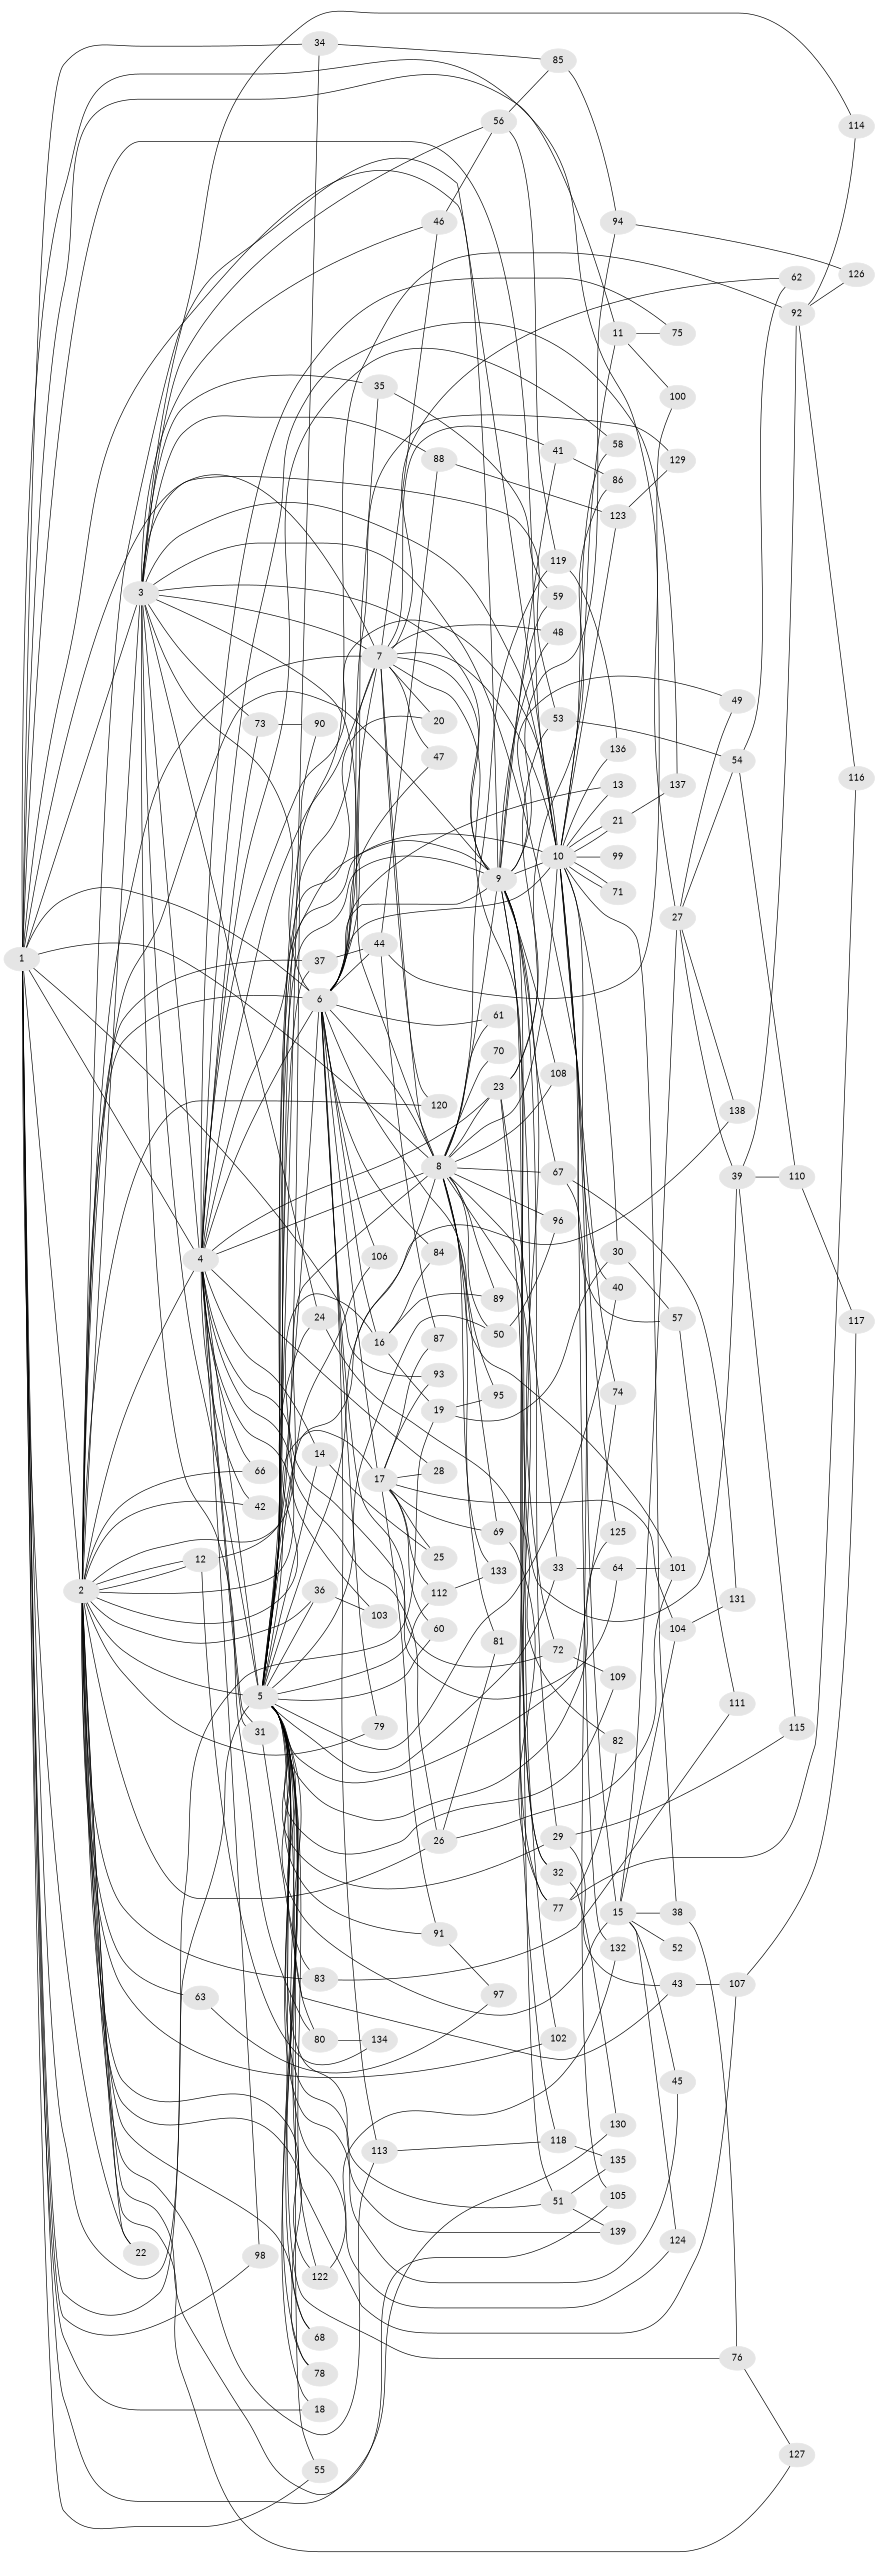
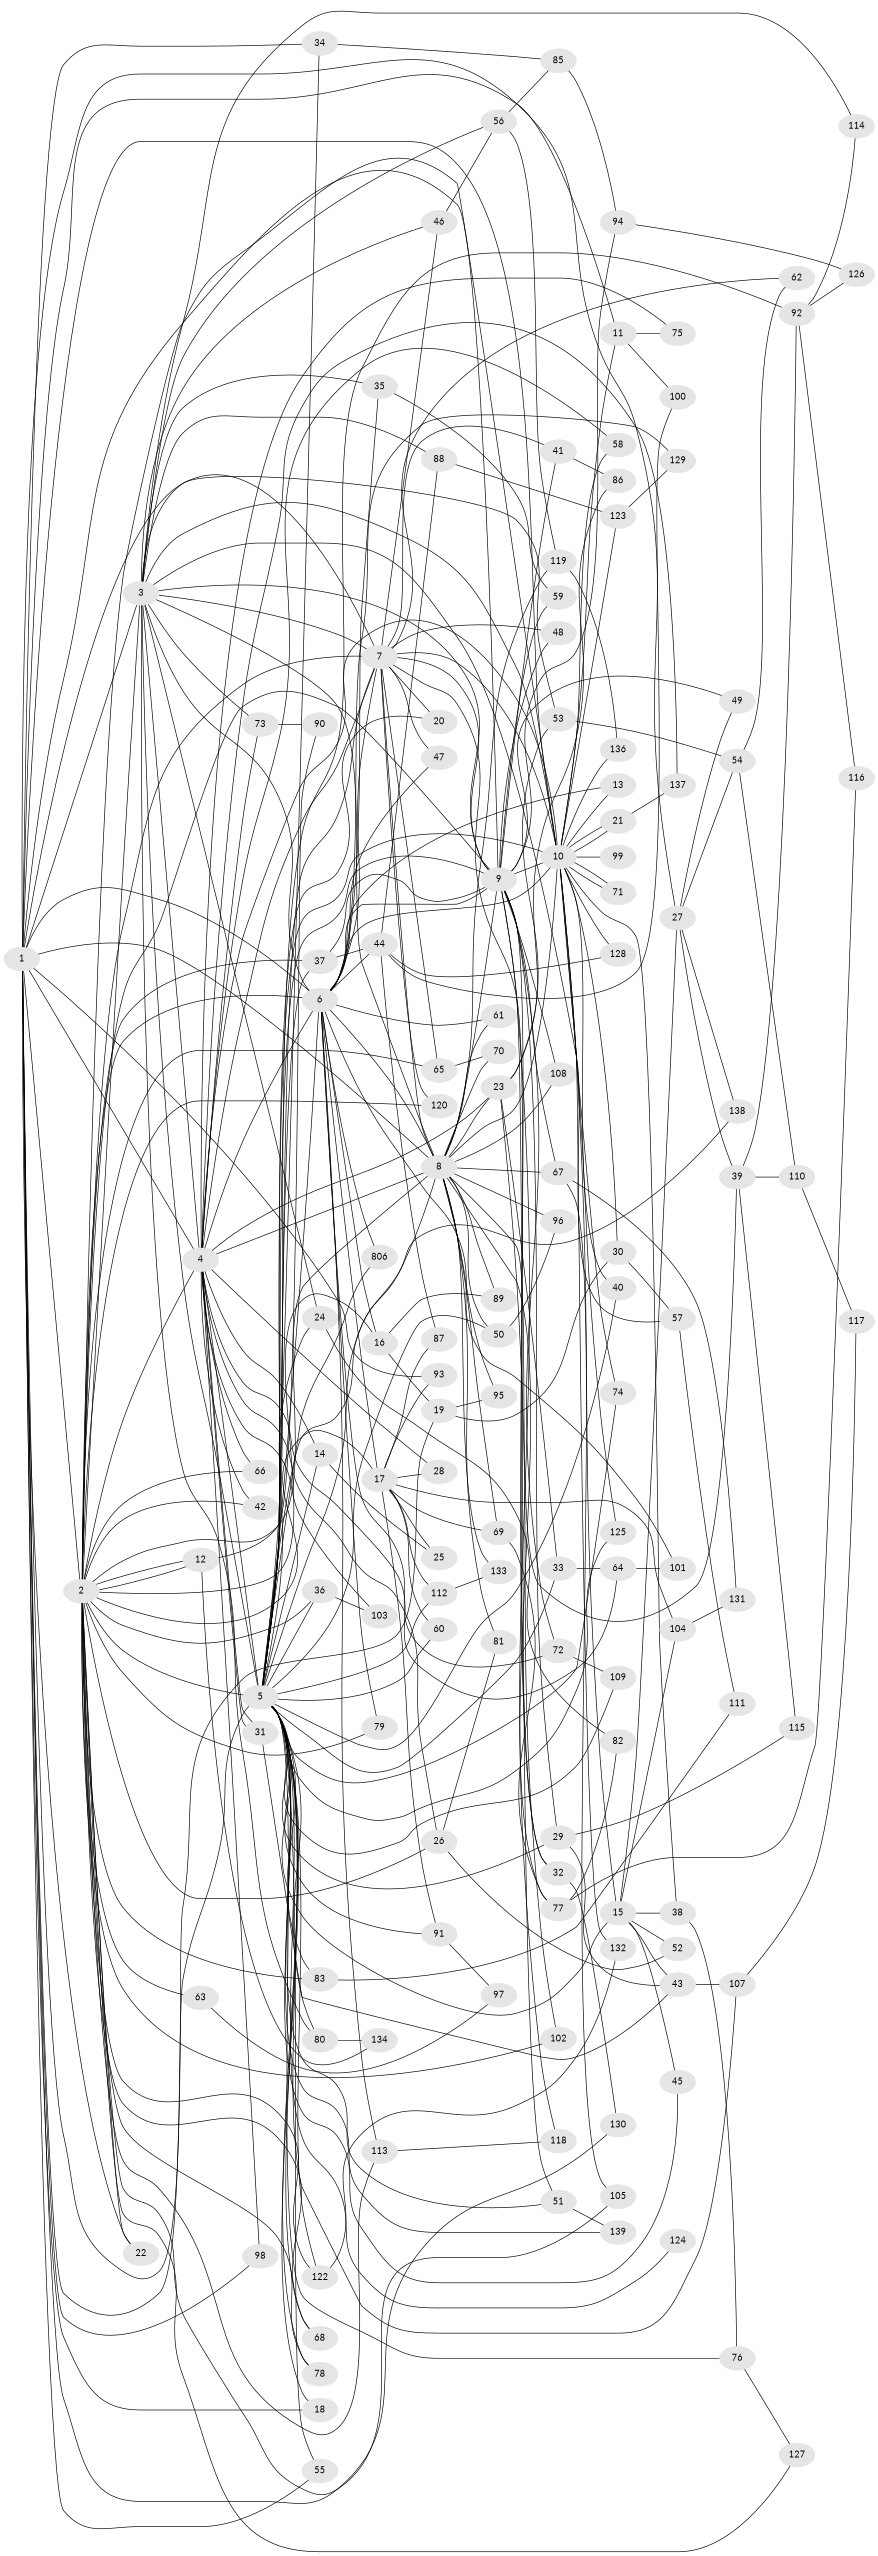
node "128": added
edge "9" -- "4": now "9" -- "37"
node "65": added
node "84": removed
node "106": label "106" -> "806"
edge "101" -- "26": now "52" -- "26"
edge "15" -- "124": now "15" -- "43"
node "135": removed
